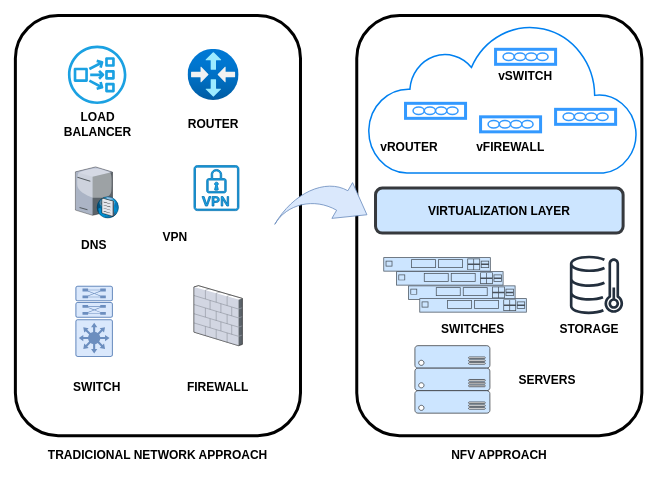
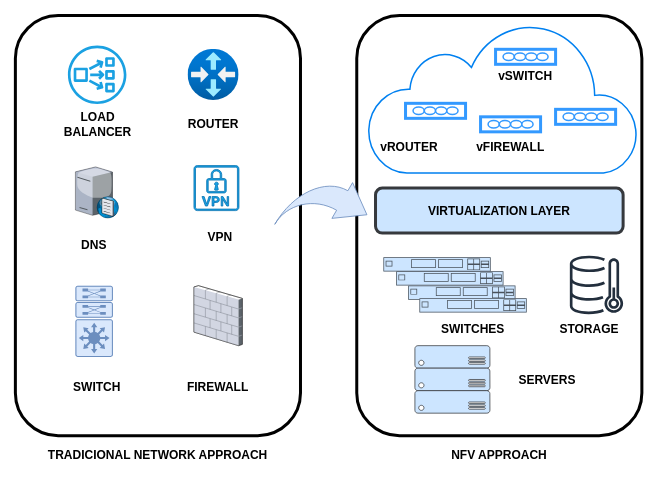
node "VPN": moved (175, 237) -> (220, 237)
